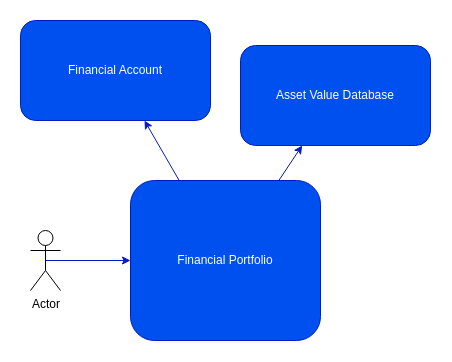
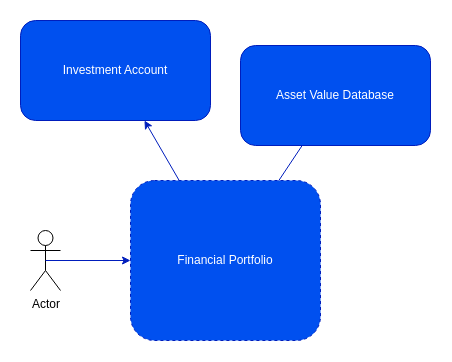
node "Financial Account": label "Financial Account" -> "Investment Account"
edge "Financial Portfolio" -> "Asset Value Database": arrowhead classic -> none
node "Financial Portfolio": style solid -> dashed
